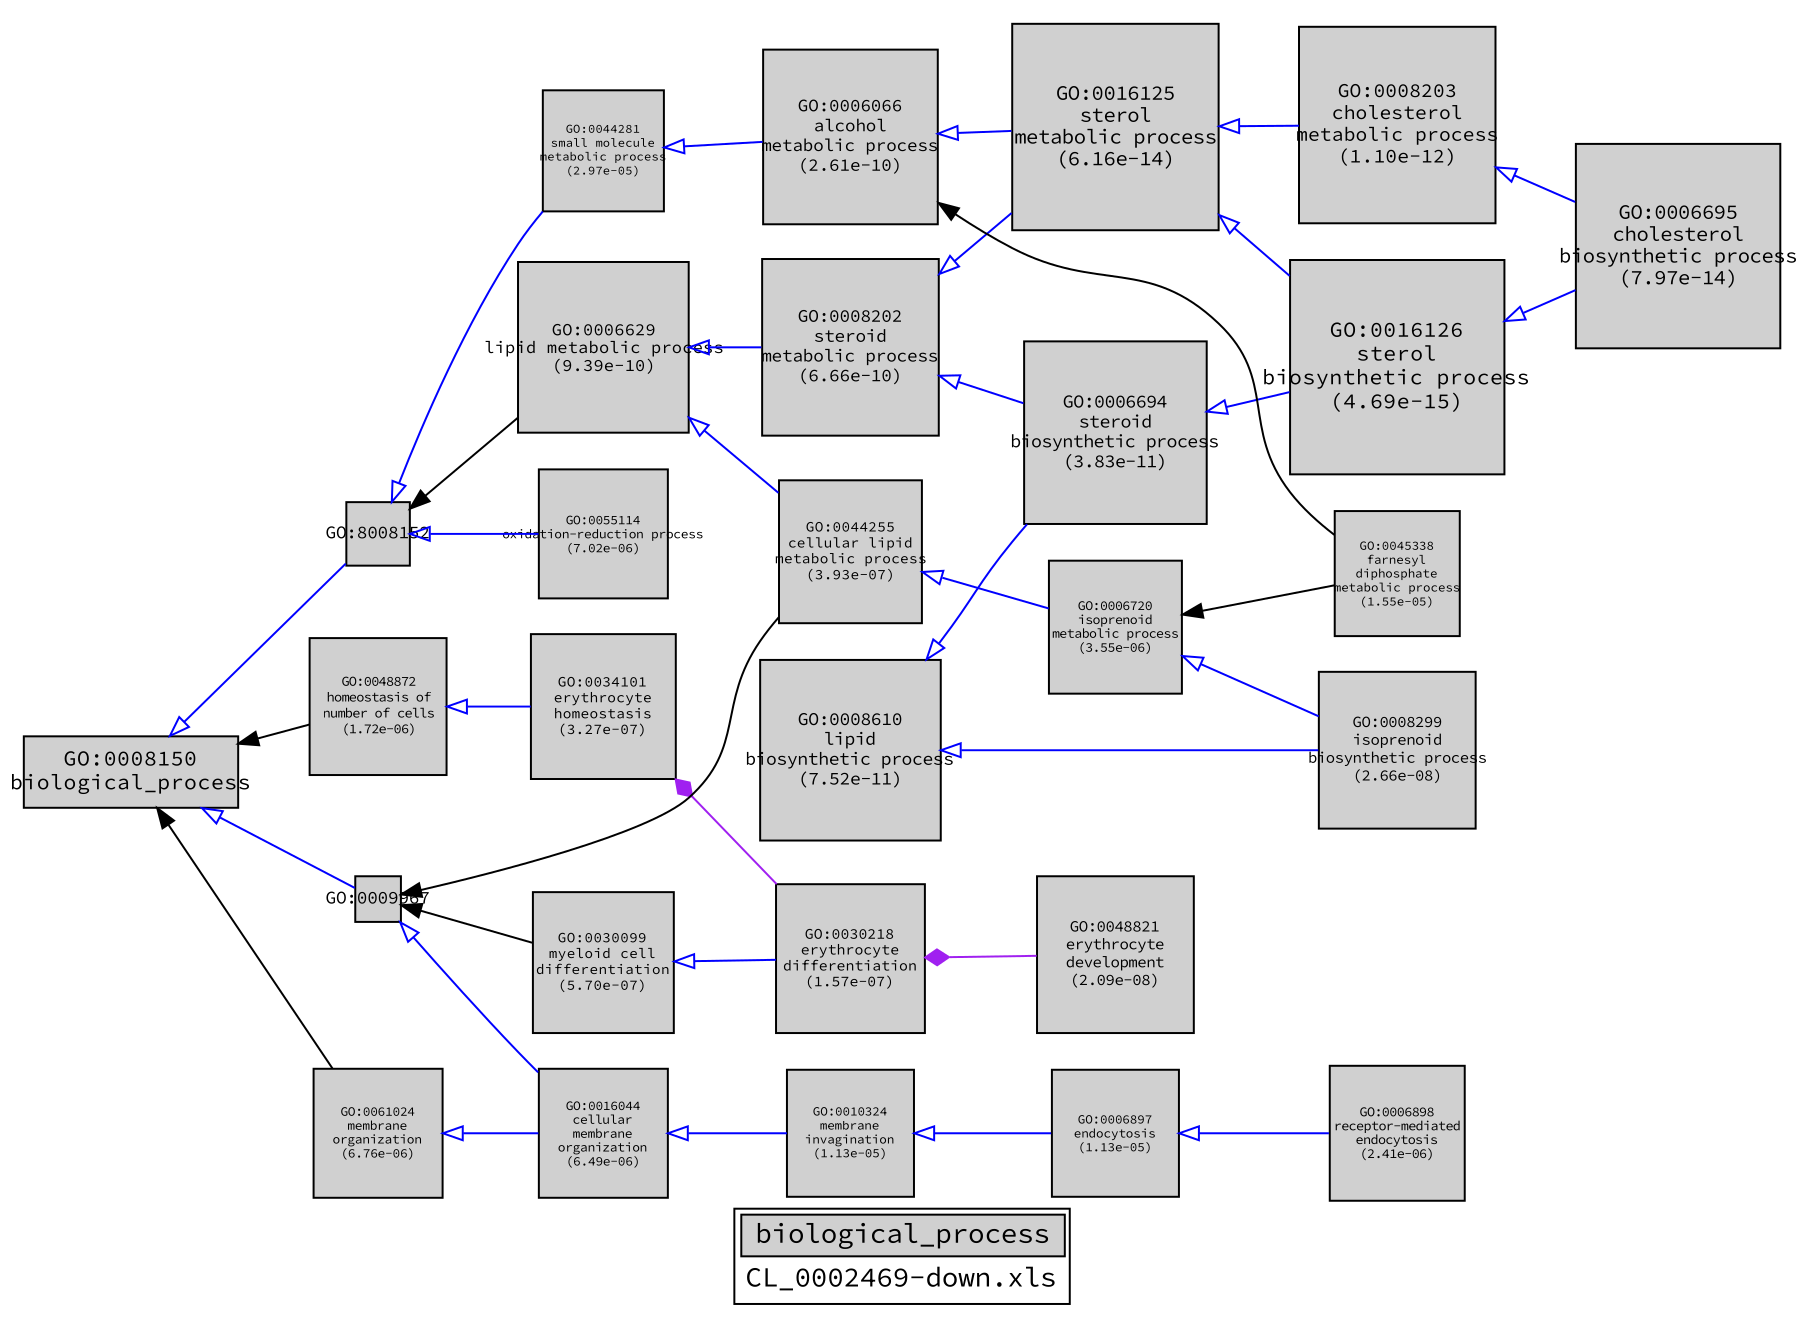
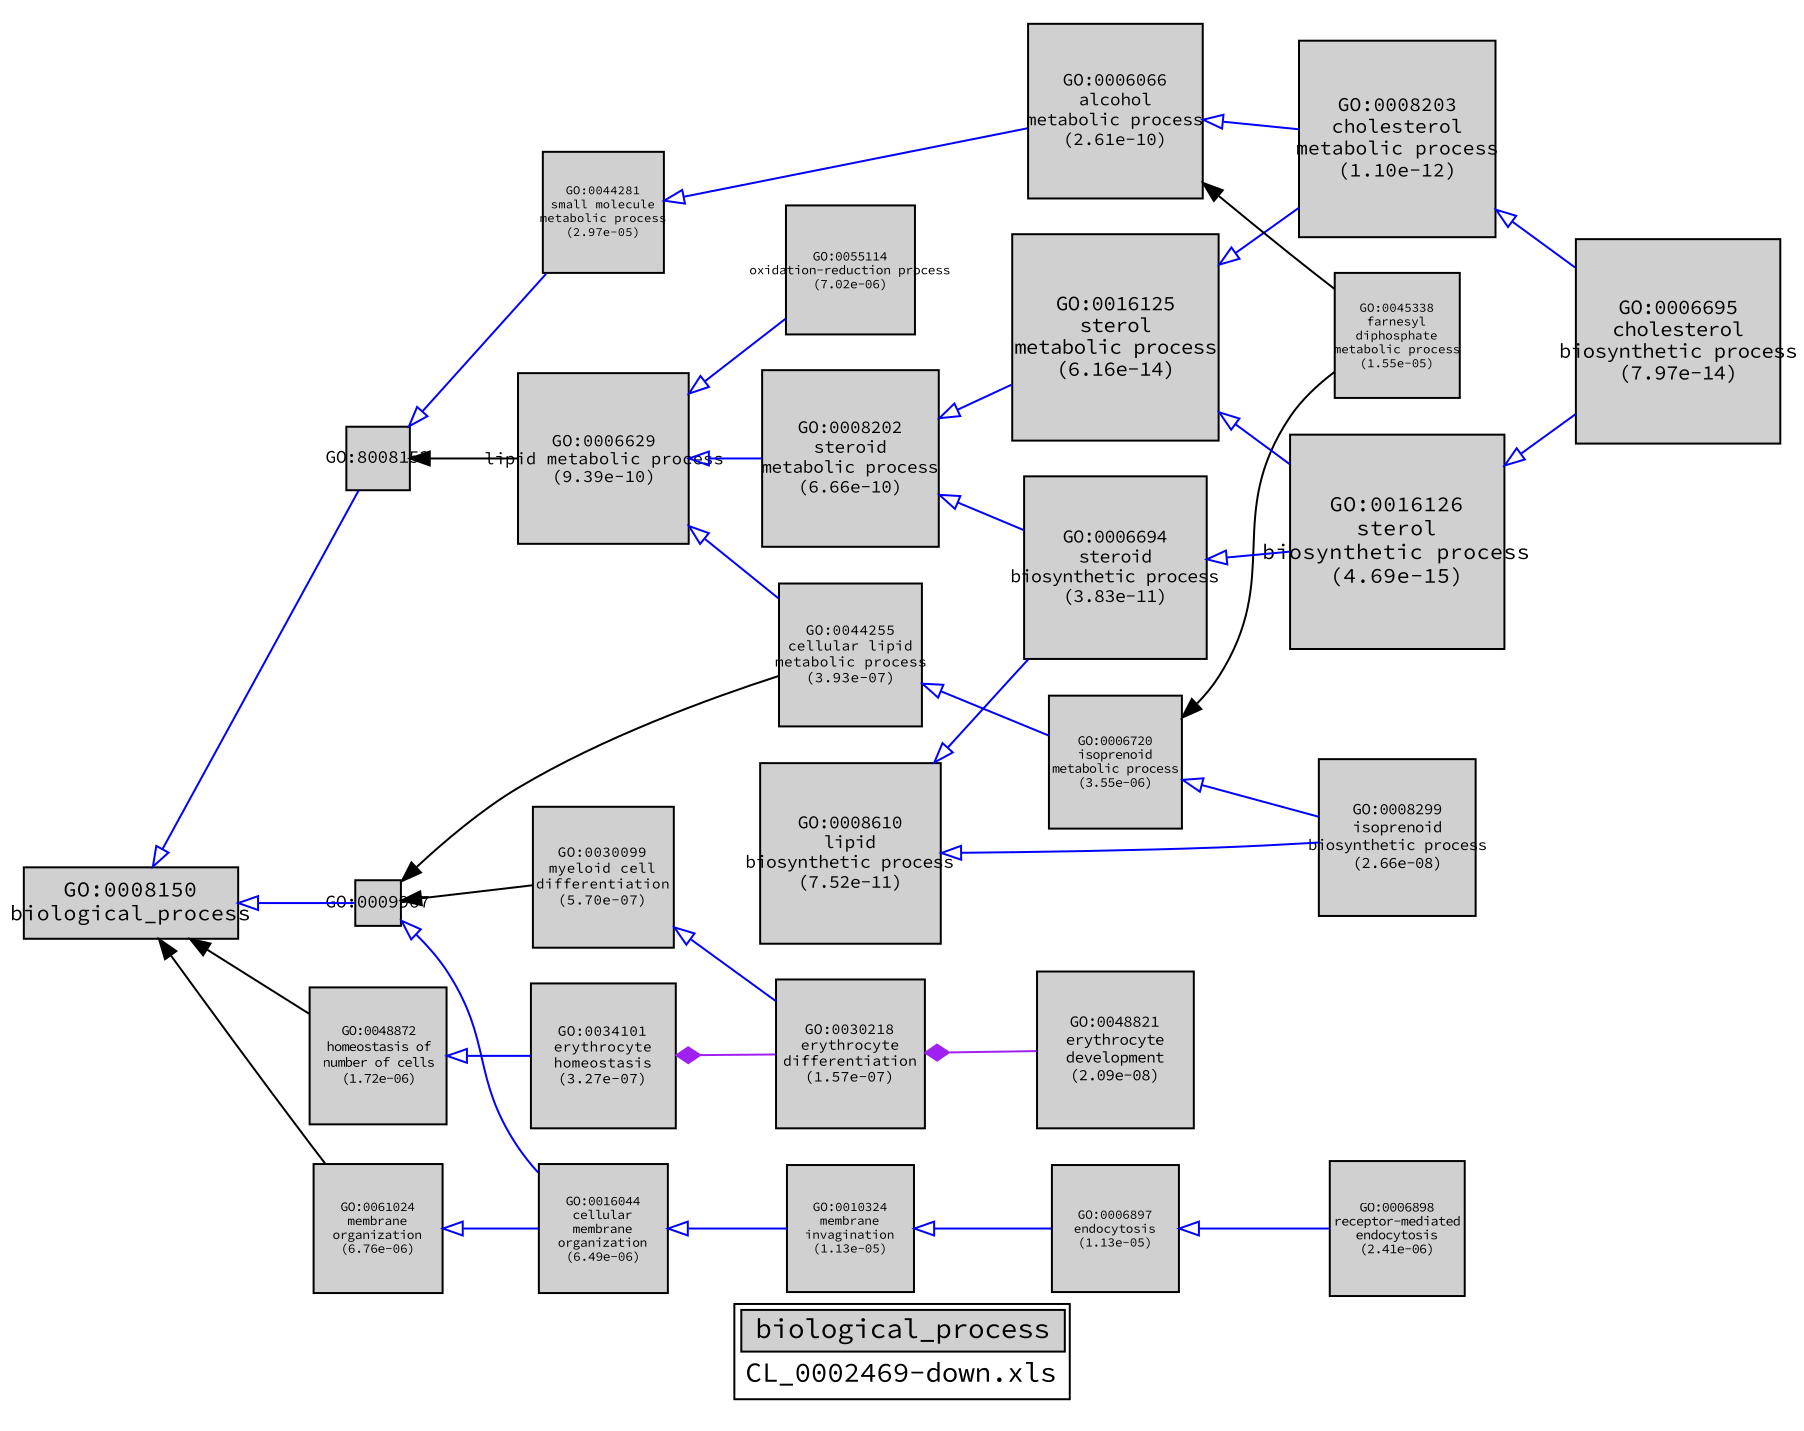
edge "GO:0016125" -> "GO:0006066": now "GO:0008203" -> "GO:0006066"
edge "GO:0055114" -> "GO:8008152": now "GO:0055114" -> "GO:0006629"
